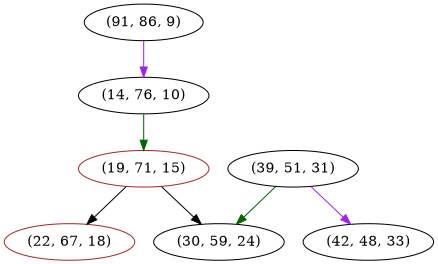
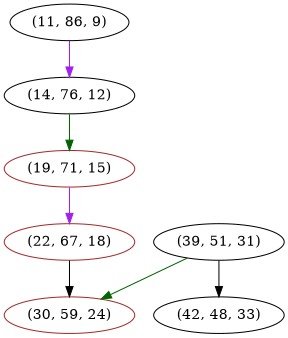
node "(91, 86, 9)": label "(91, 86, 9)" -> "(11, 86, 9)"
node "(14, 76, 10)": label "(14, 76, 10)" -> "(14, 76, 12)"
edge "(19, 71, 15)" -> "(22, 67, 18)": color black -> purple
edge "(19, 71, 15)" -> "(30, 59, 24)": now "(22, 67, 18)" -> "(30, 59, 24)"
edge "(39, 51, 31)" -> "(42, 48, 33)": color purple -> black
node "(30, 59, 24)": color black -> brown
